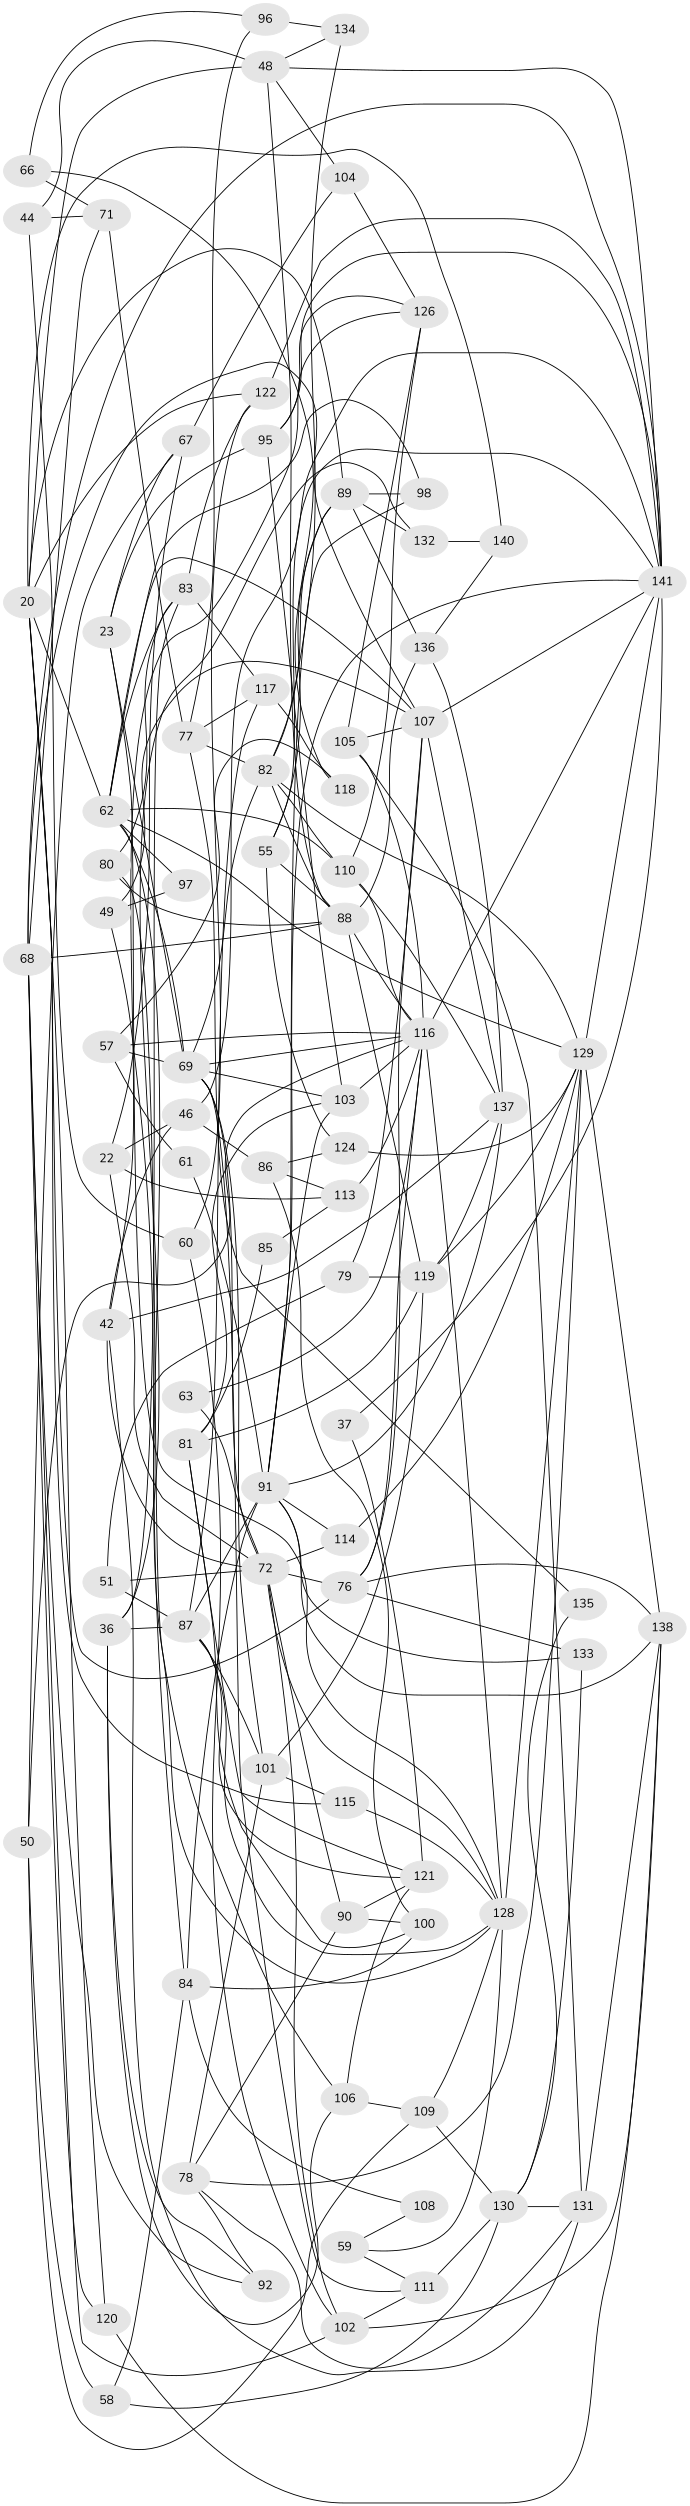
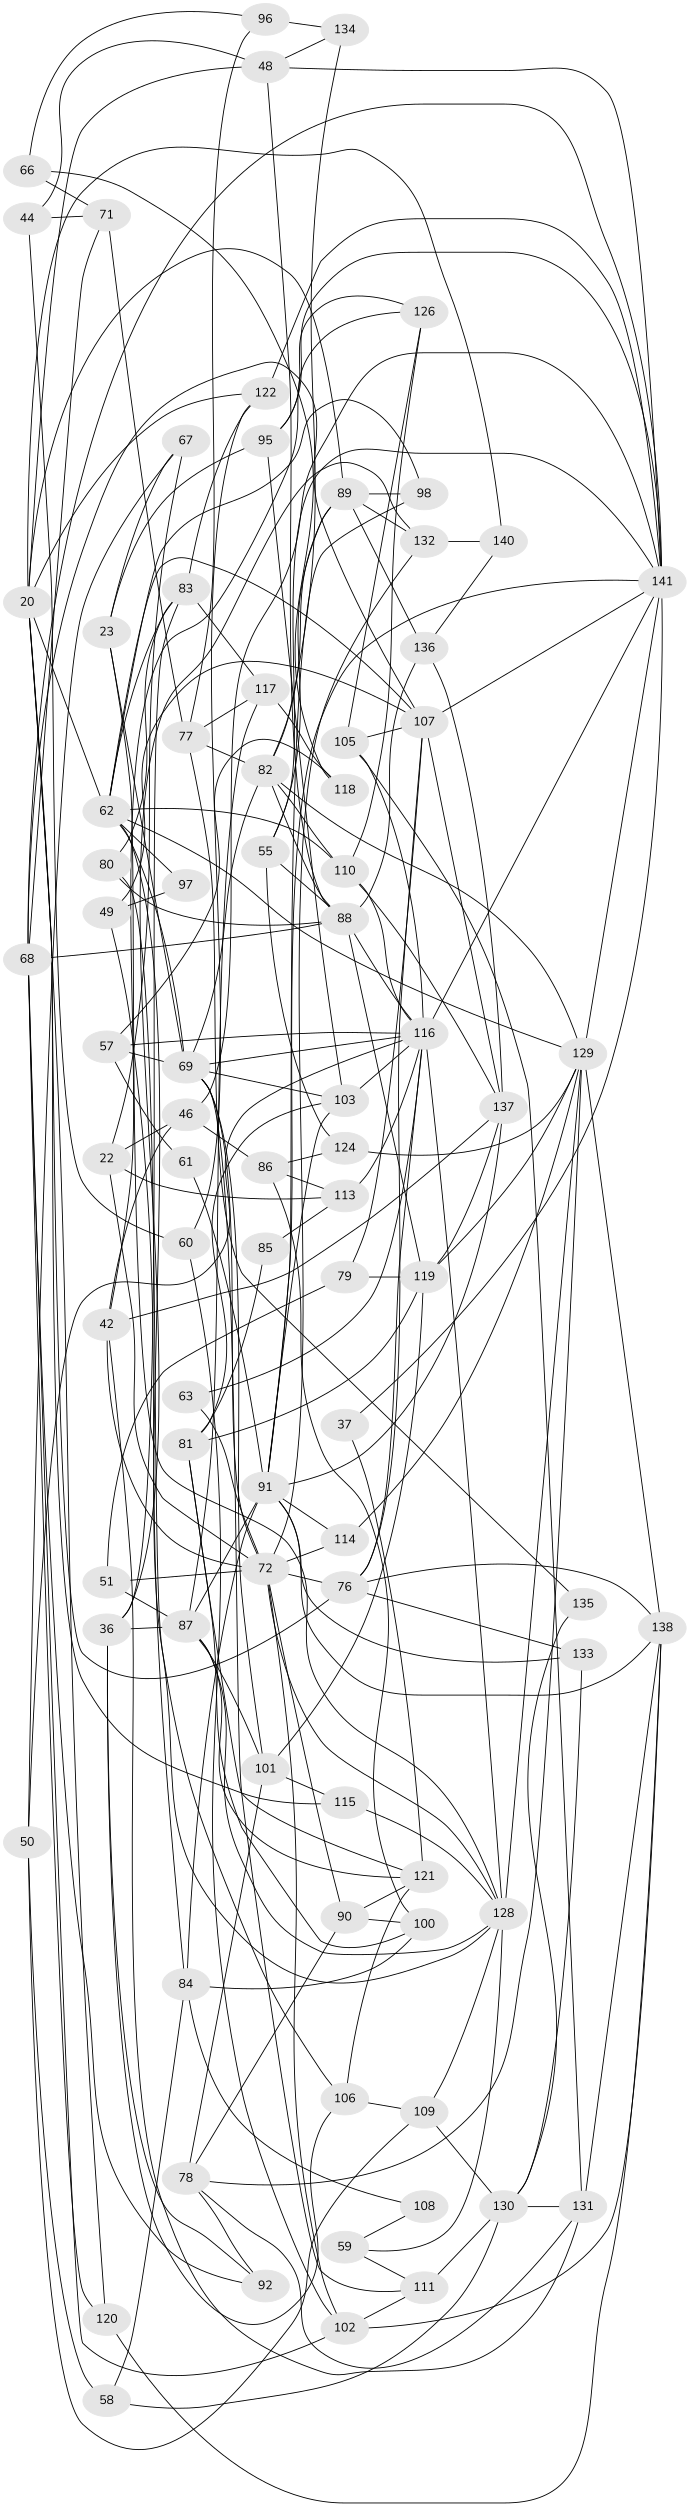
node "104": removed
edge "132" -- "72": added
